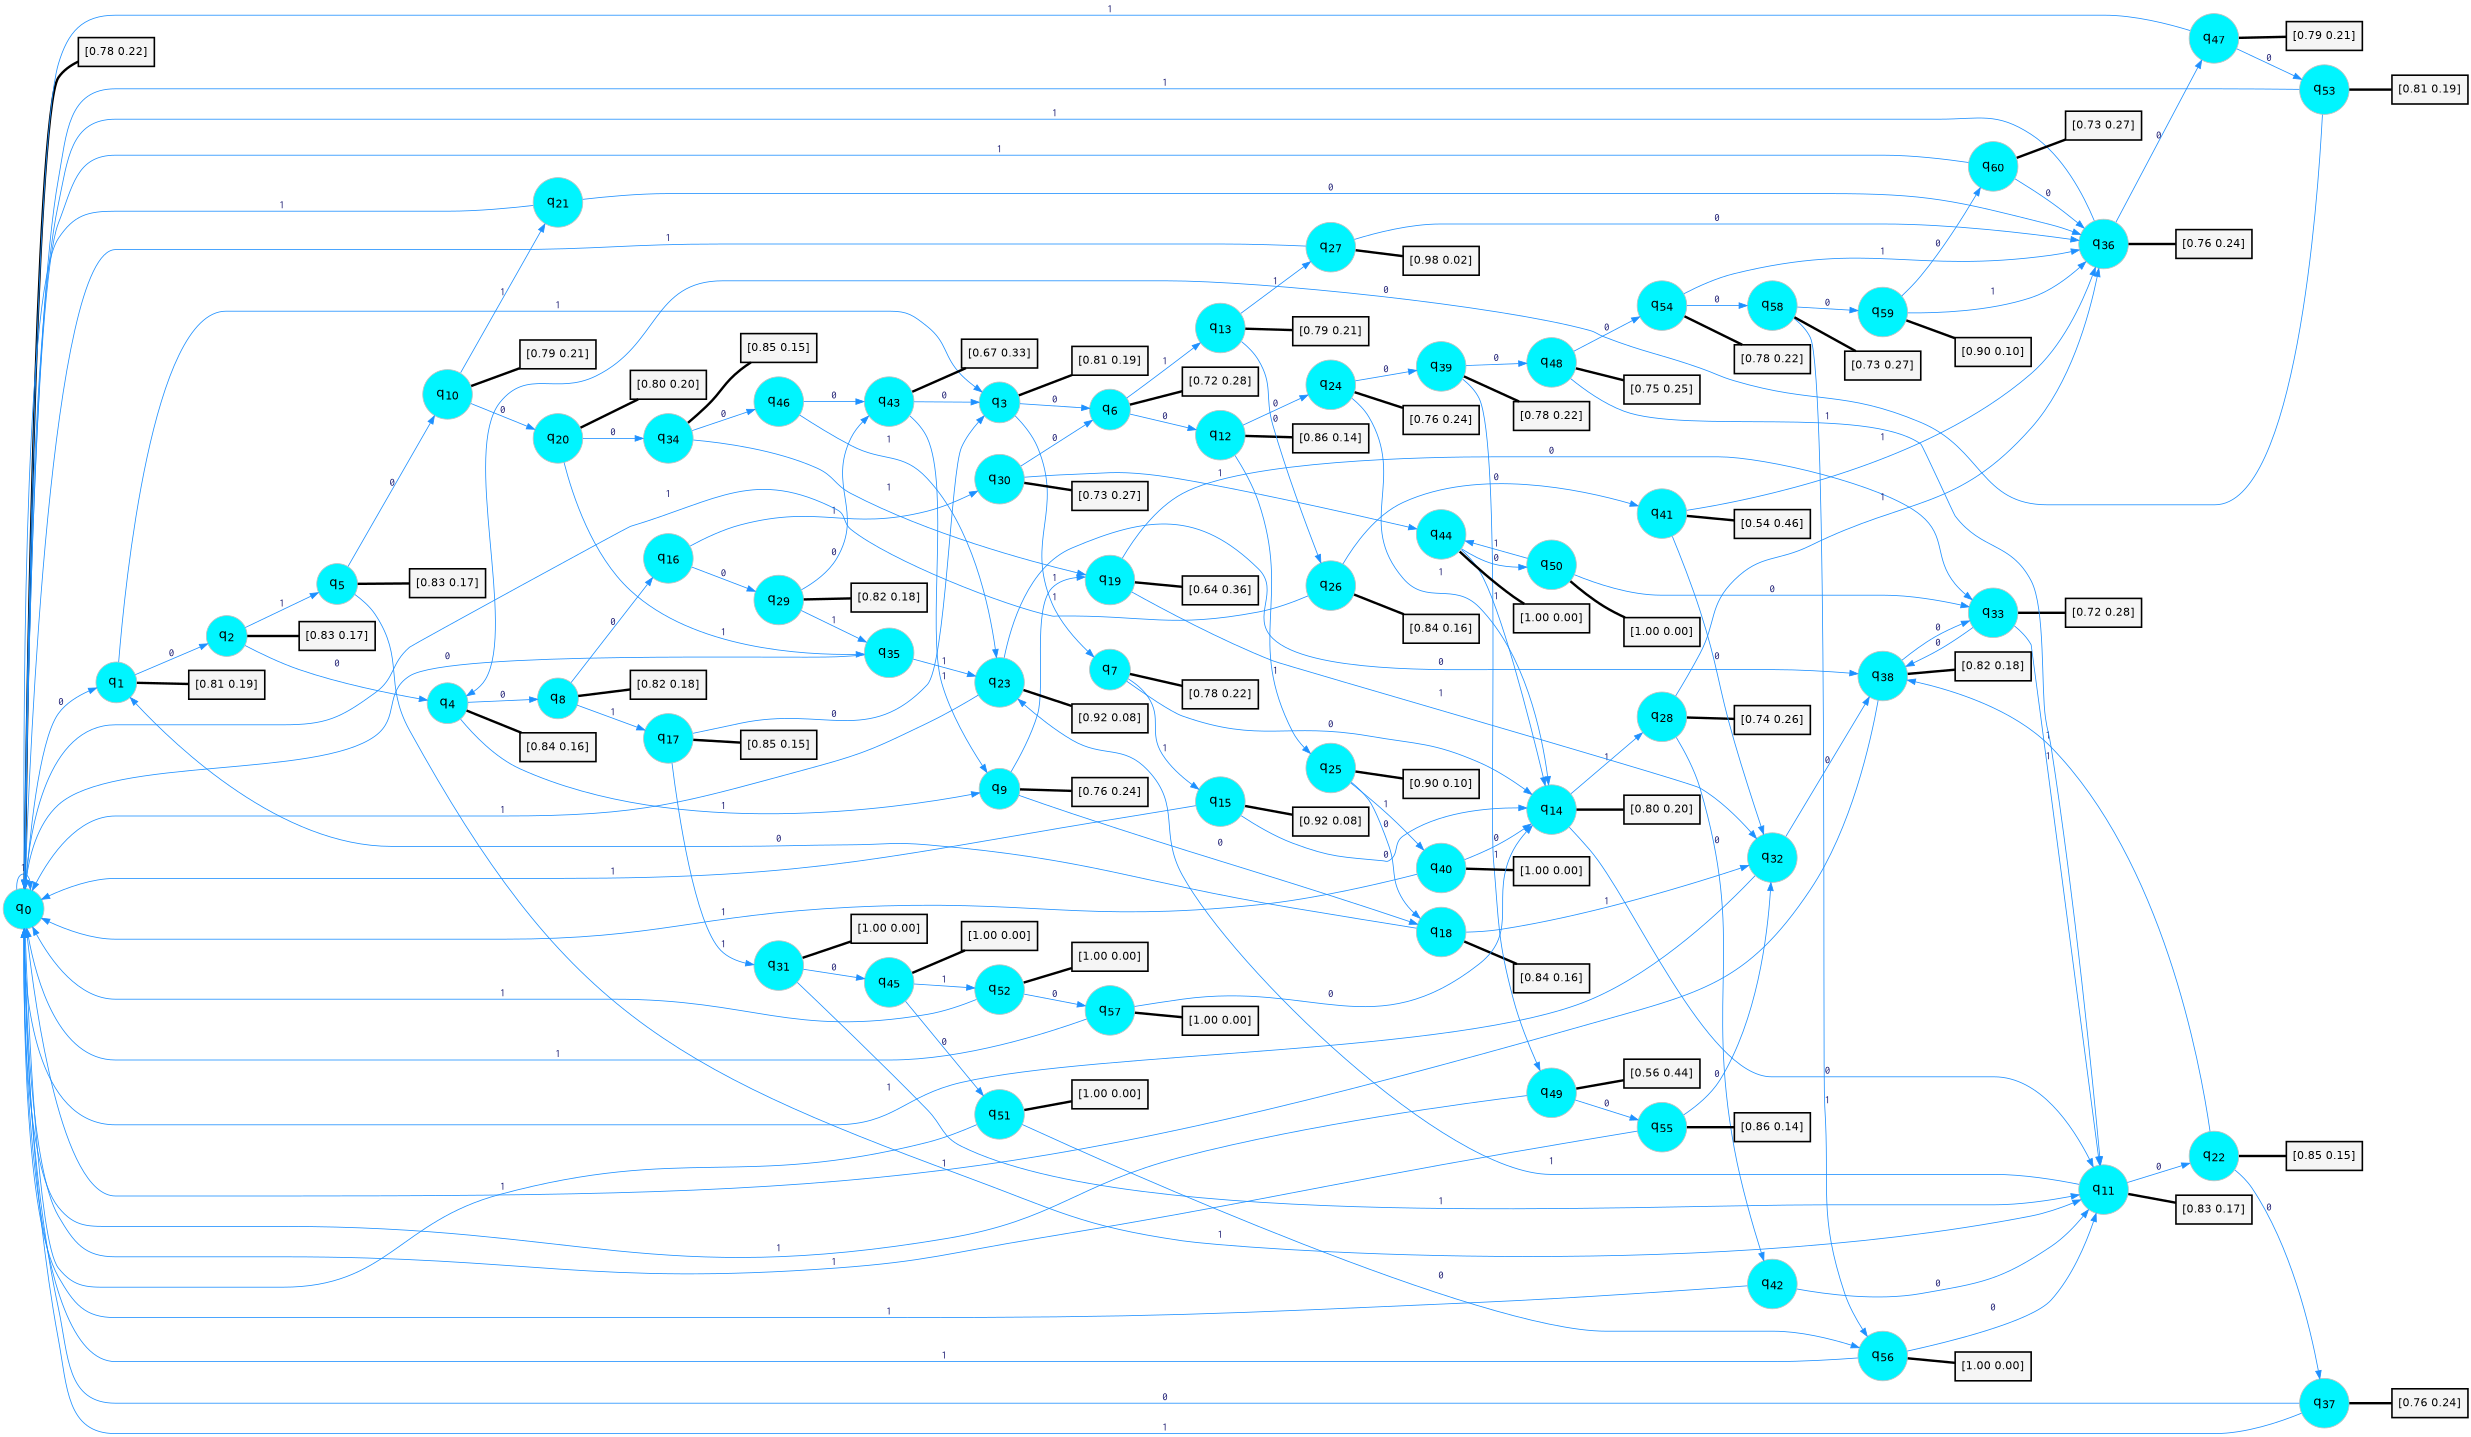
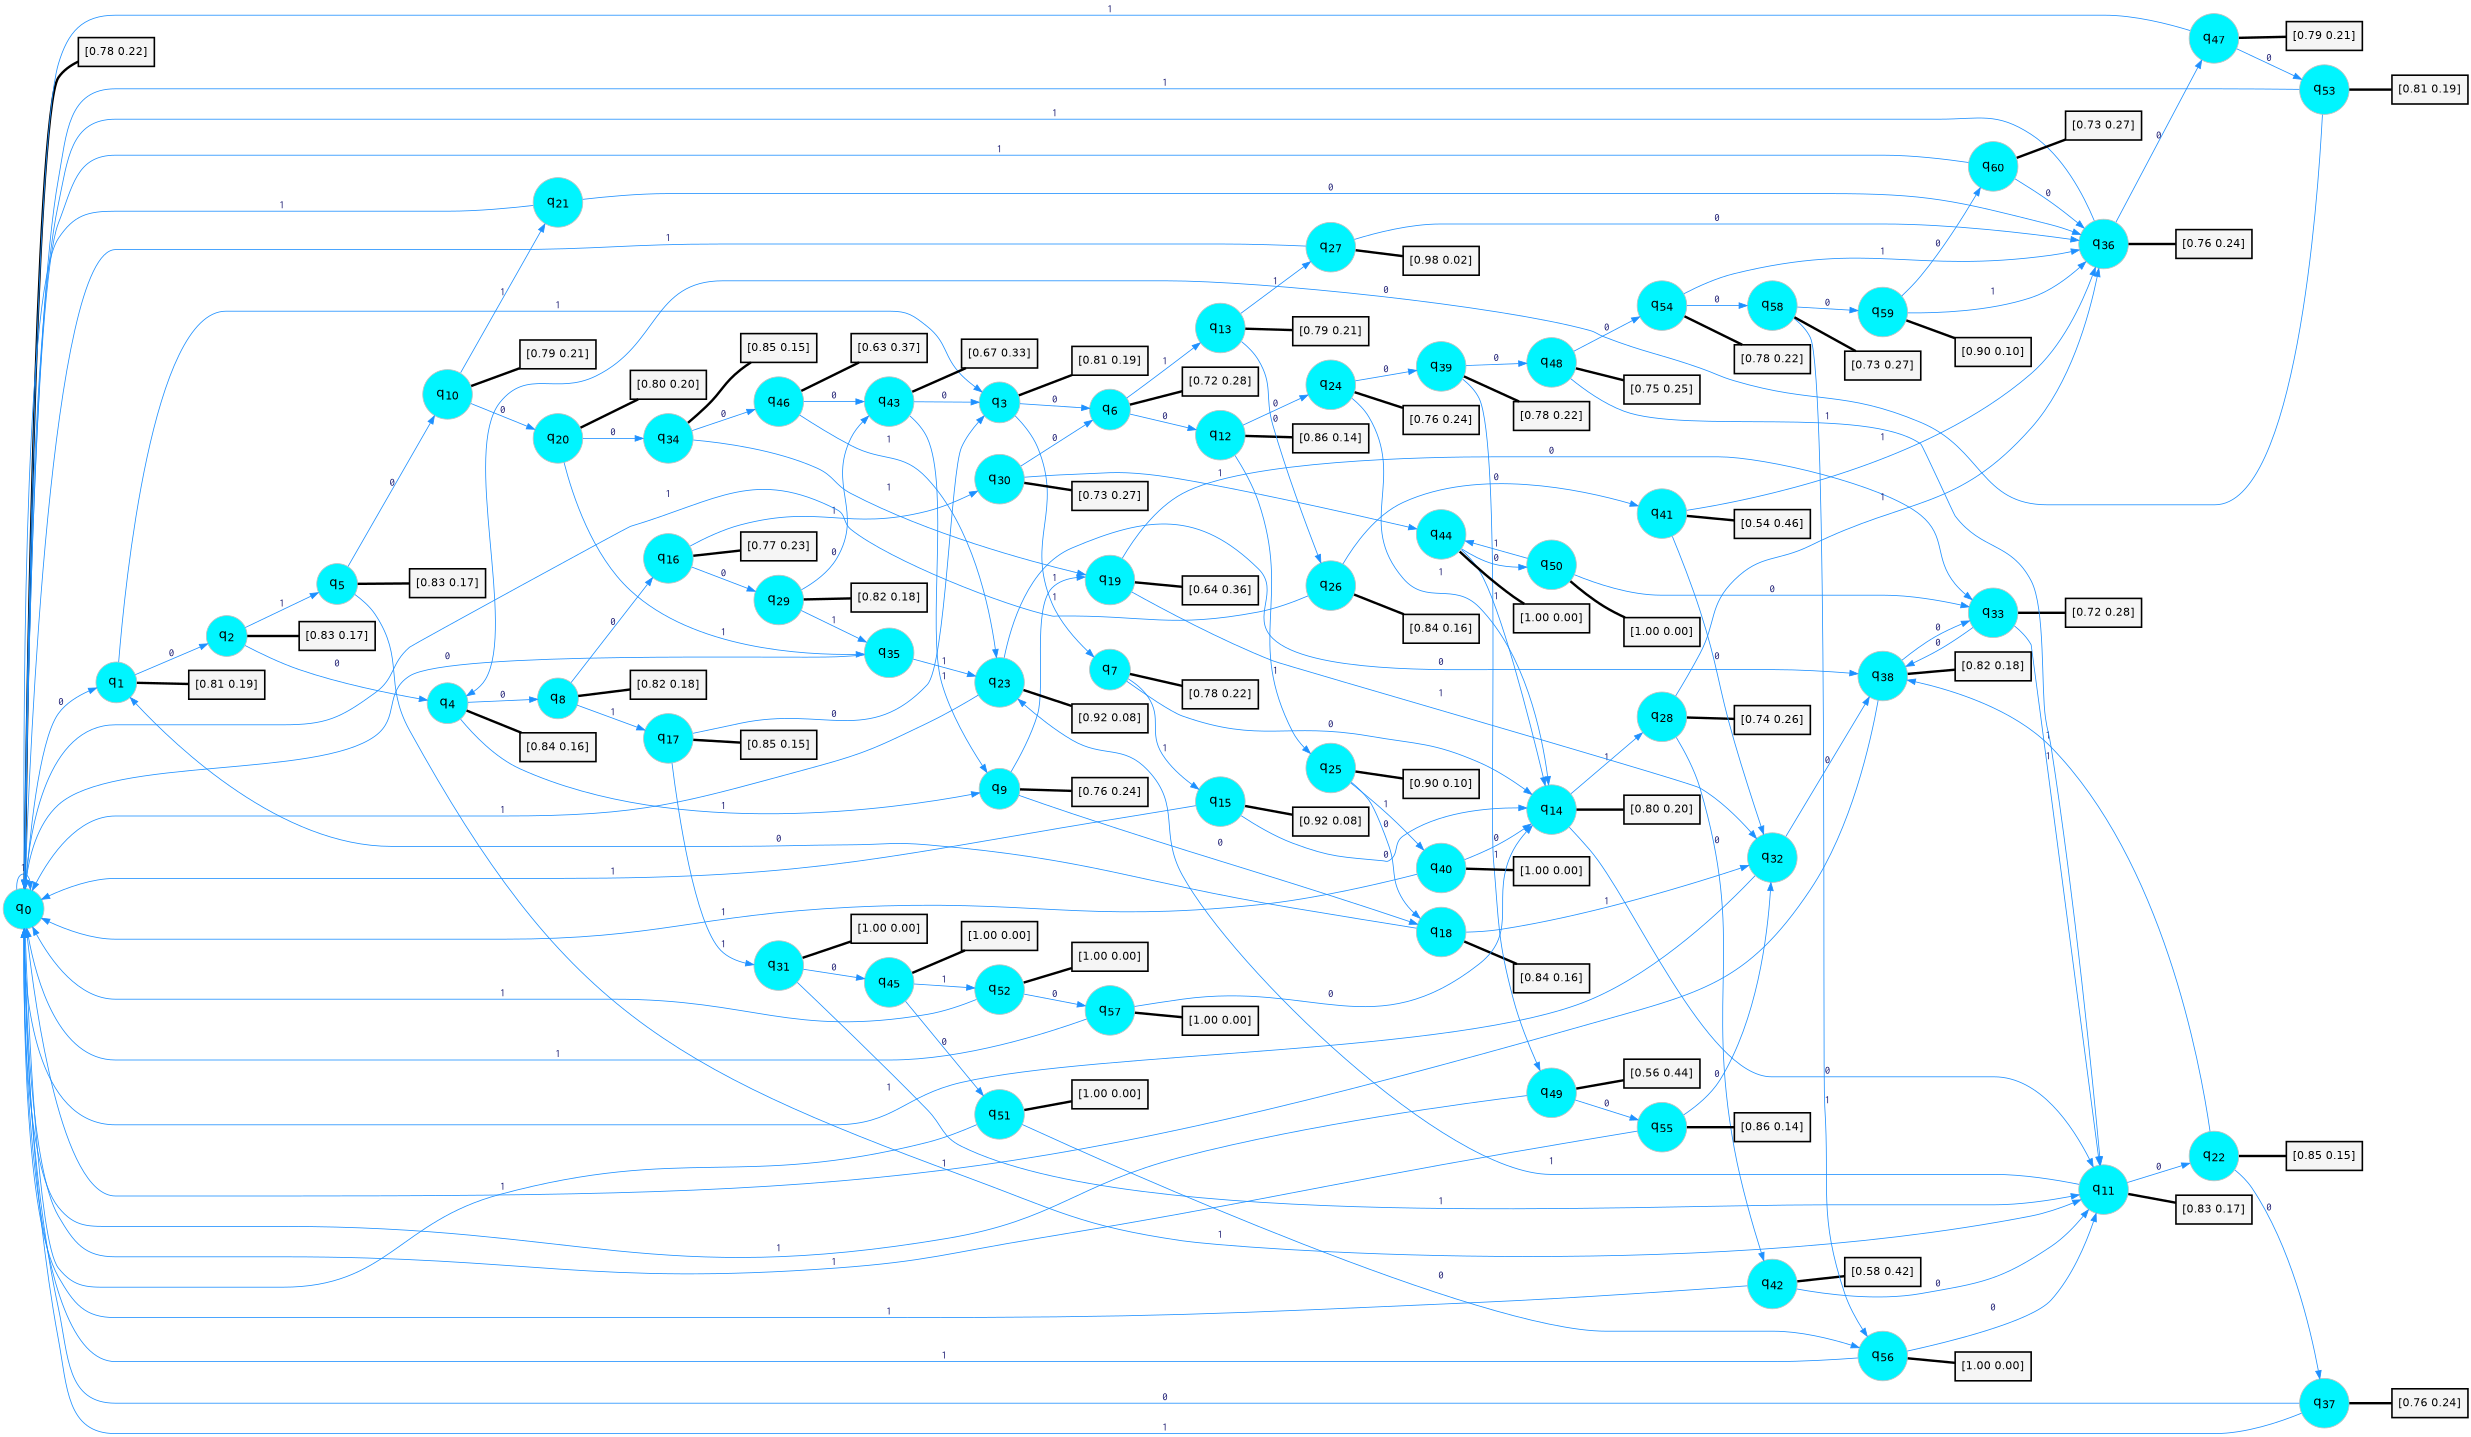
node "[0.63 0.37]": added
node "[0.77 0.23]": added
node "[0.58 0.42]": added
